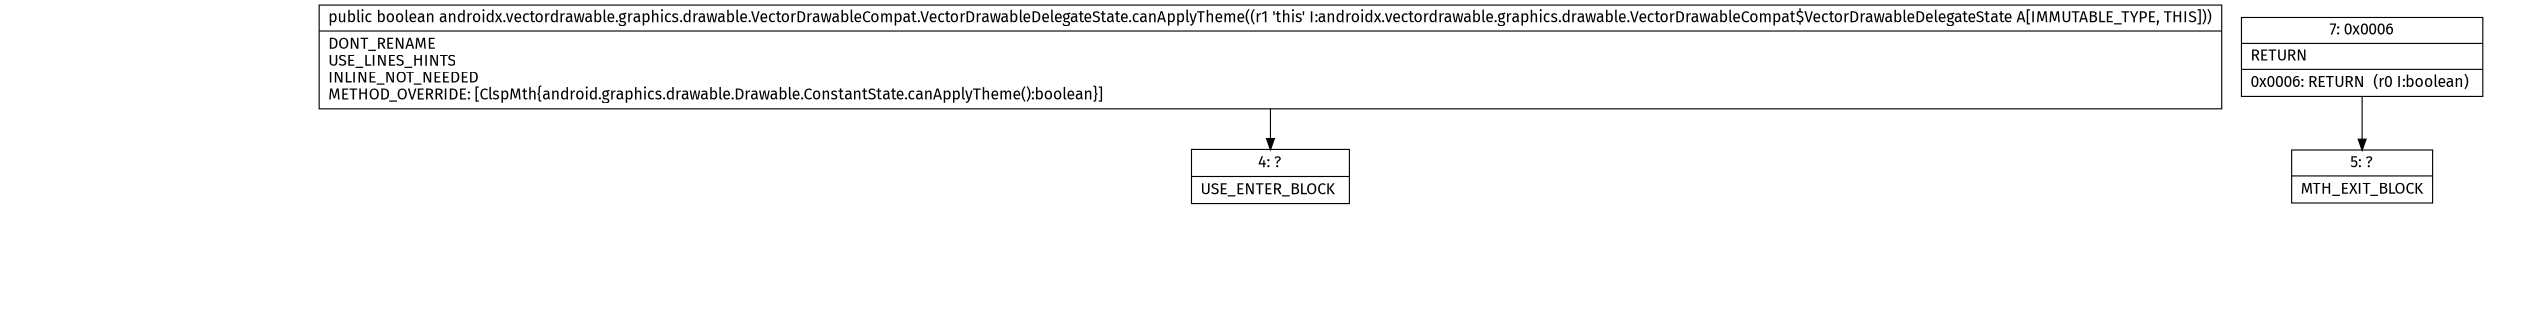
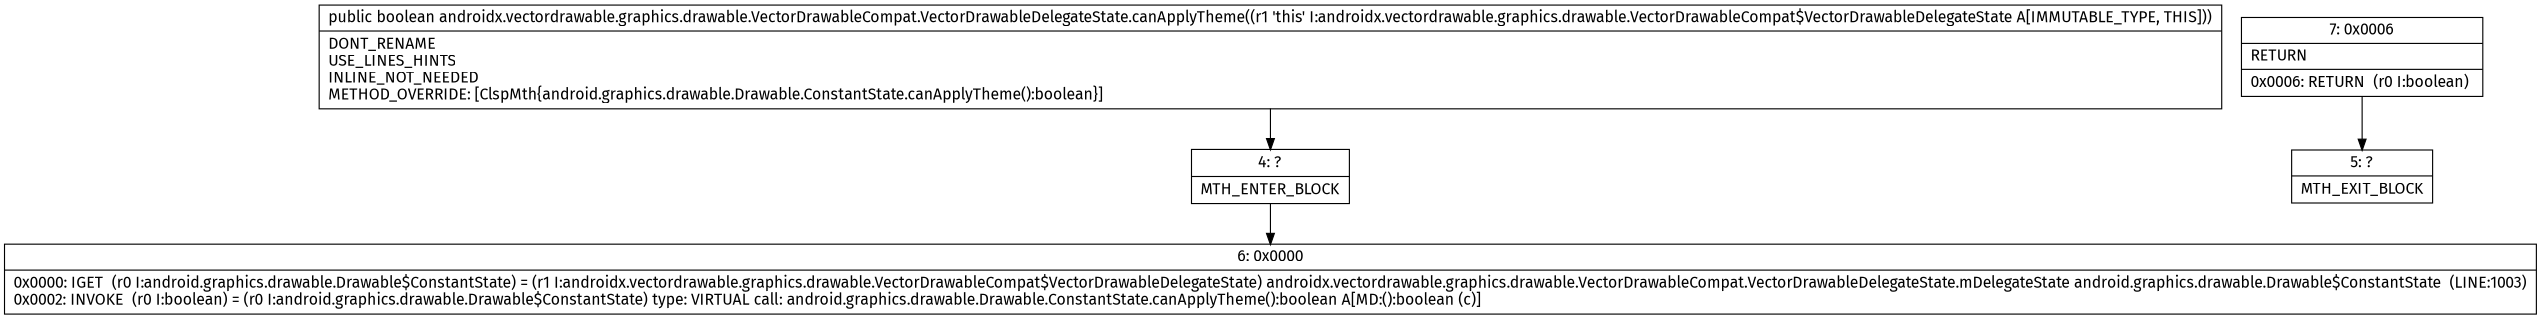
node "4: ?": text "USE_ENTER_BLOCK" -> "MTH_ENTER_BLOCK"
node "6: 0x0000": added
